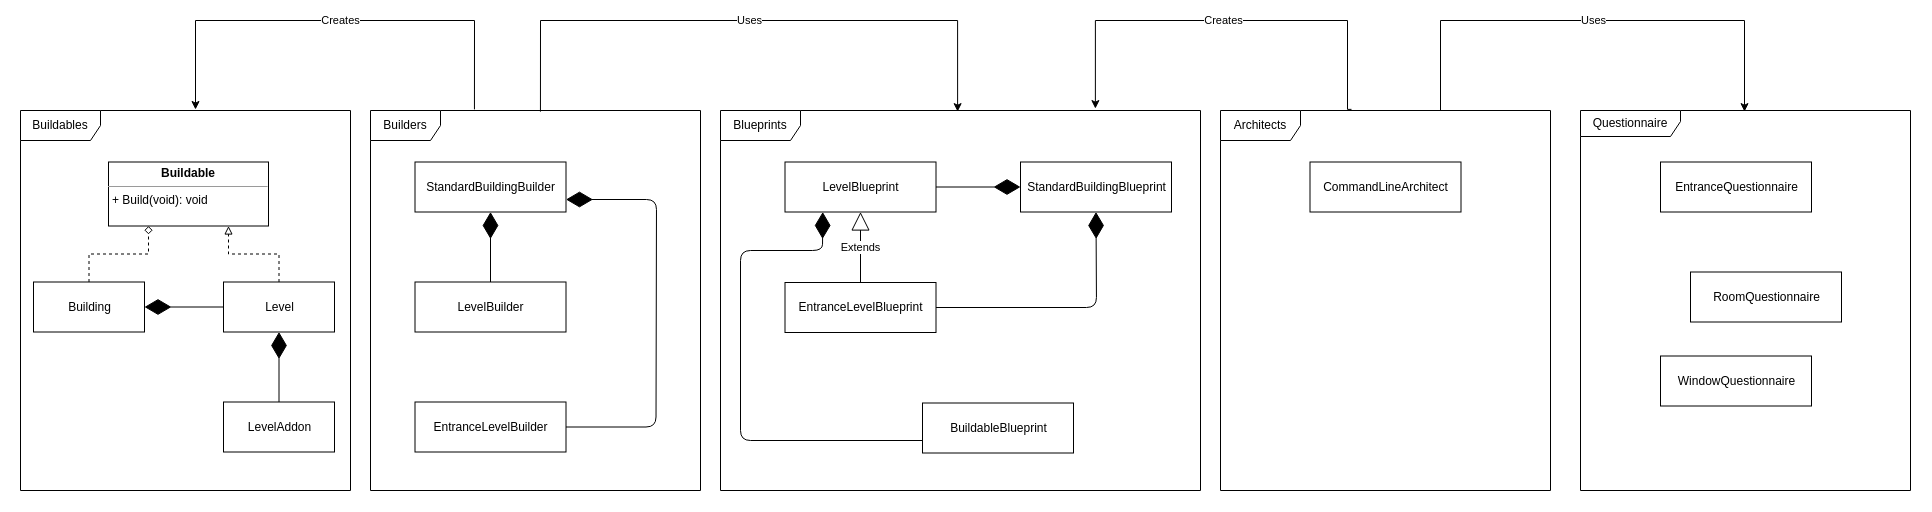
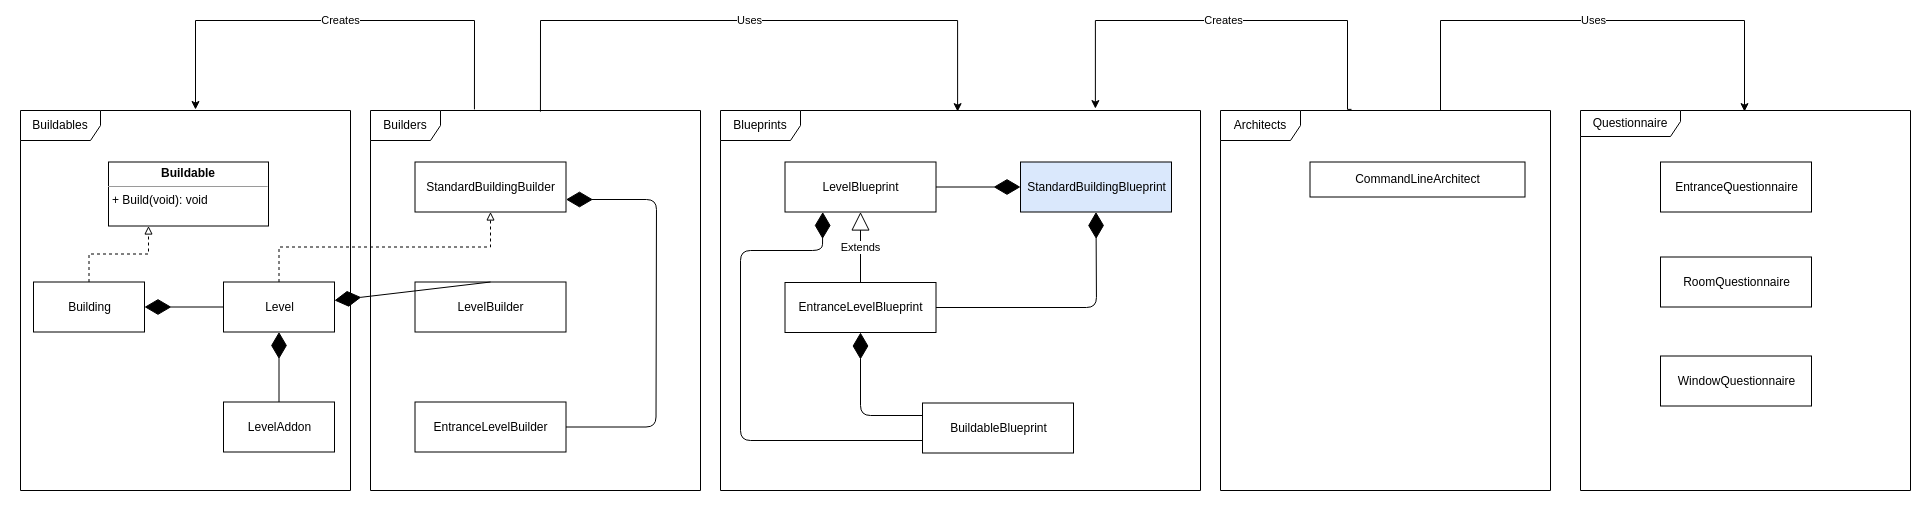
node "StandardBuildingBlueprint": fillcolor #ffffff -> #dae8fc
node "CommandLineArchitect": size 151x50 -> 215x35
edge "Building" -> "Buildable + Build(void): void": arrowhead diamond -> block
edge "Level" -> "Buildable + Build(void): void": now "Level" -> "StandardBuildingBuilder"
edge "LevelBuilder" -> "StandardBuildingBuilder": now "LevelBuilder" -> "Level"
node "RoomQuestionnaire": moved (1766, 297) -> (1736, 282)
edge "BuildableBlueprint" -> "EntranceLevelBlueprint": added
